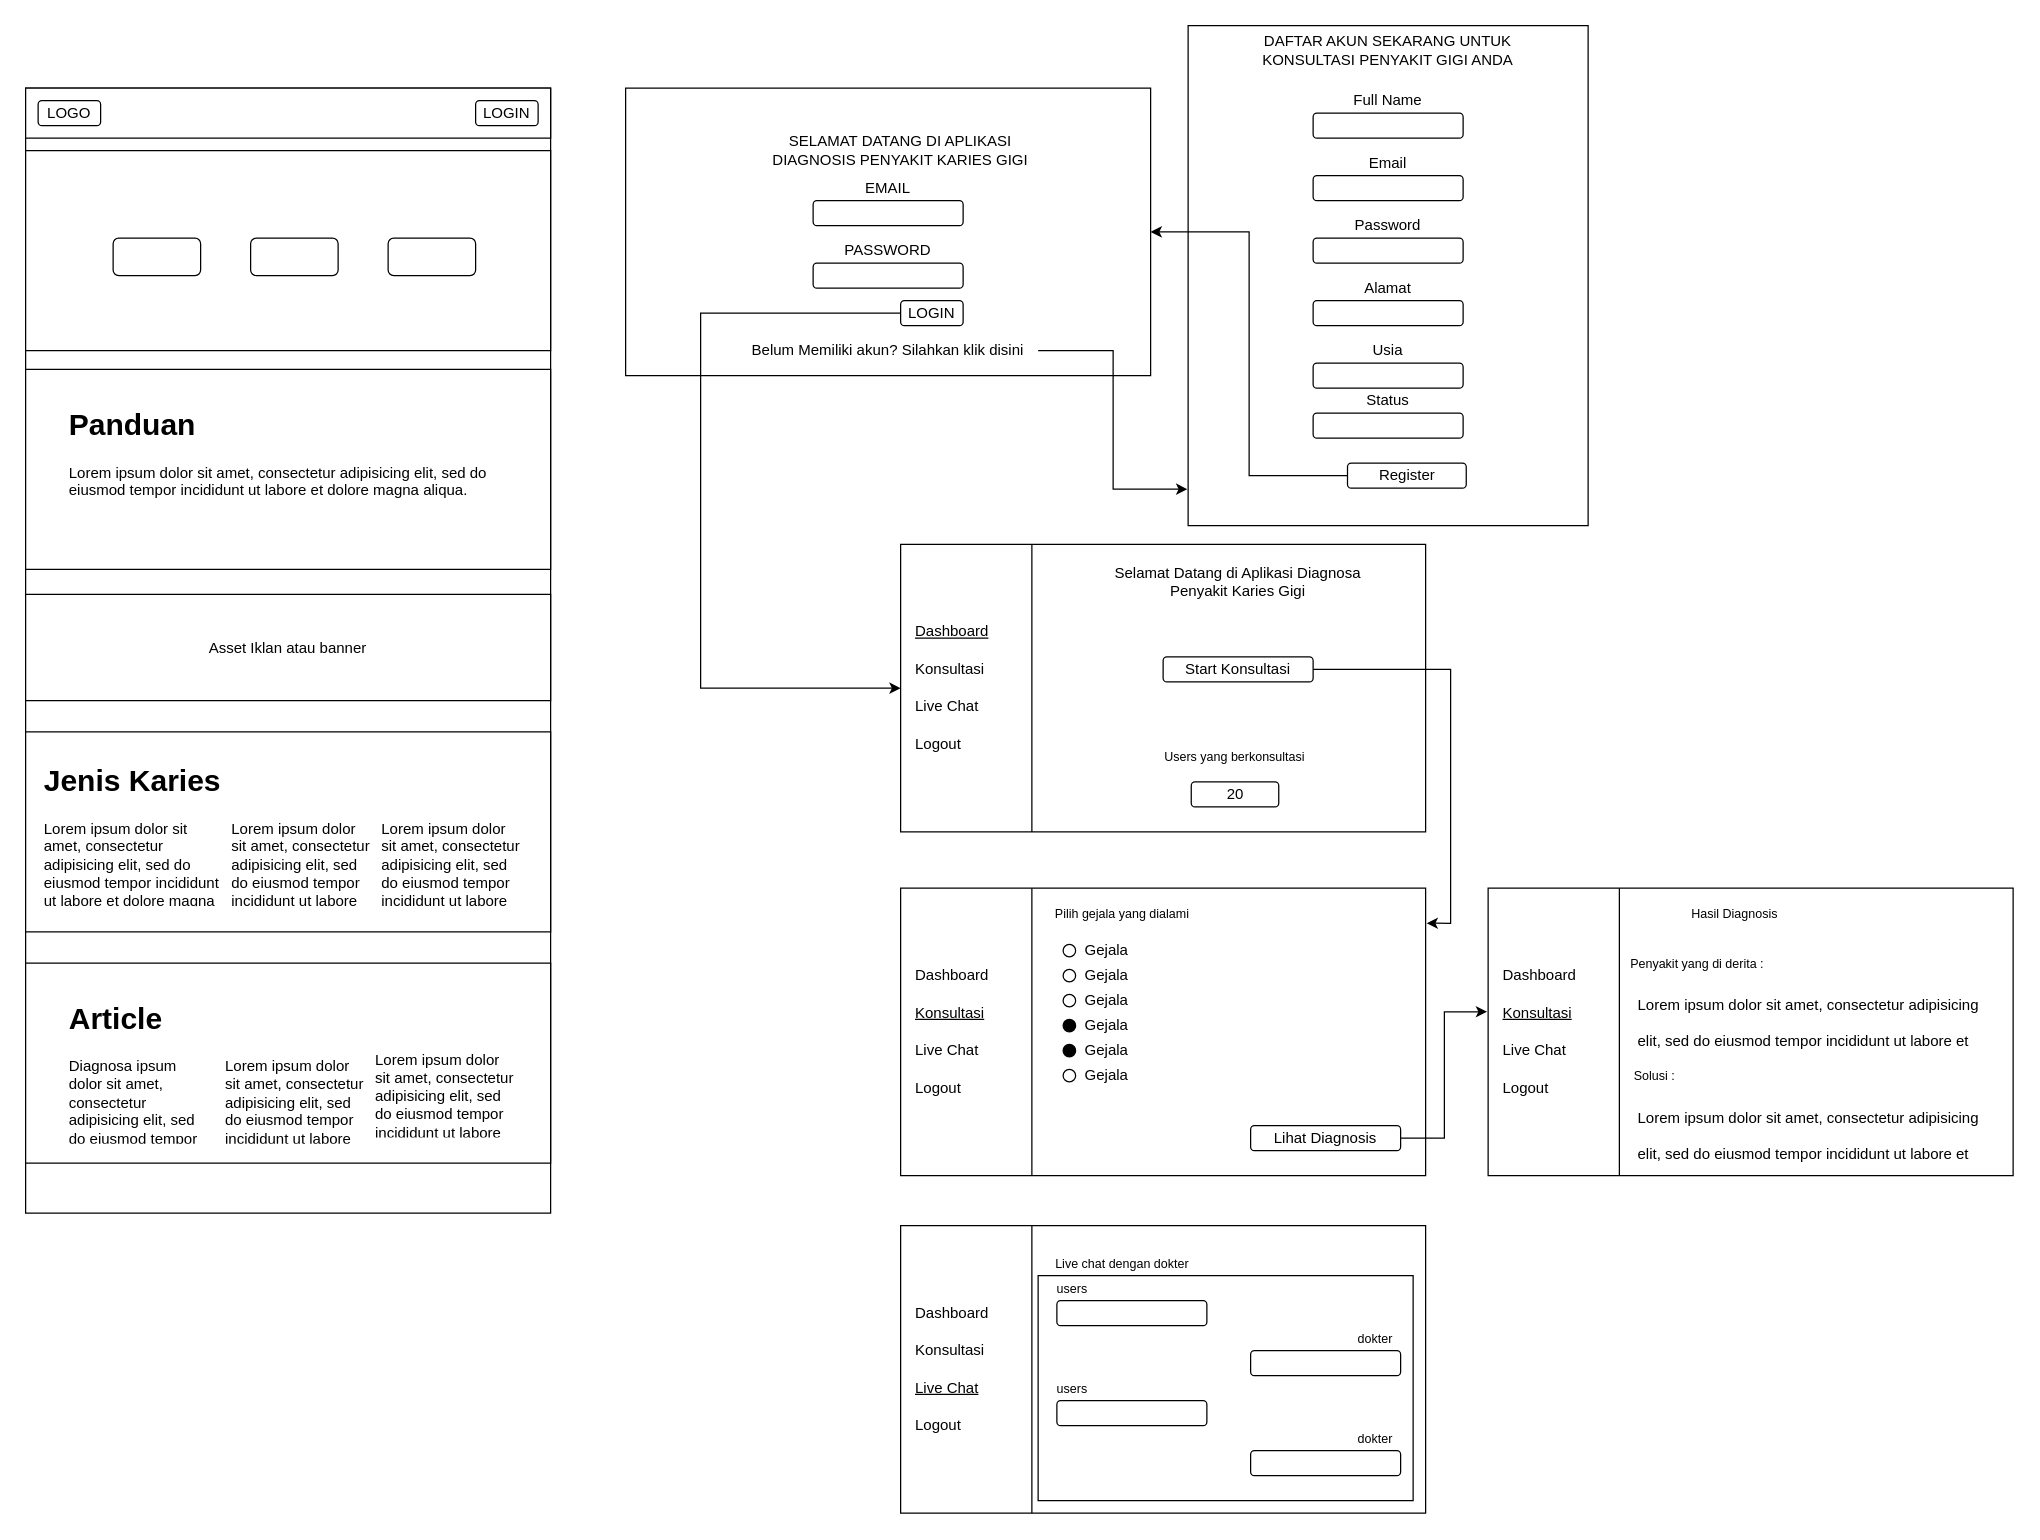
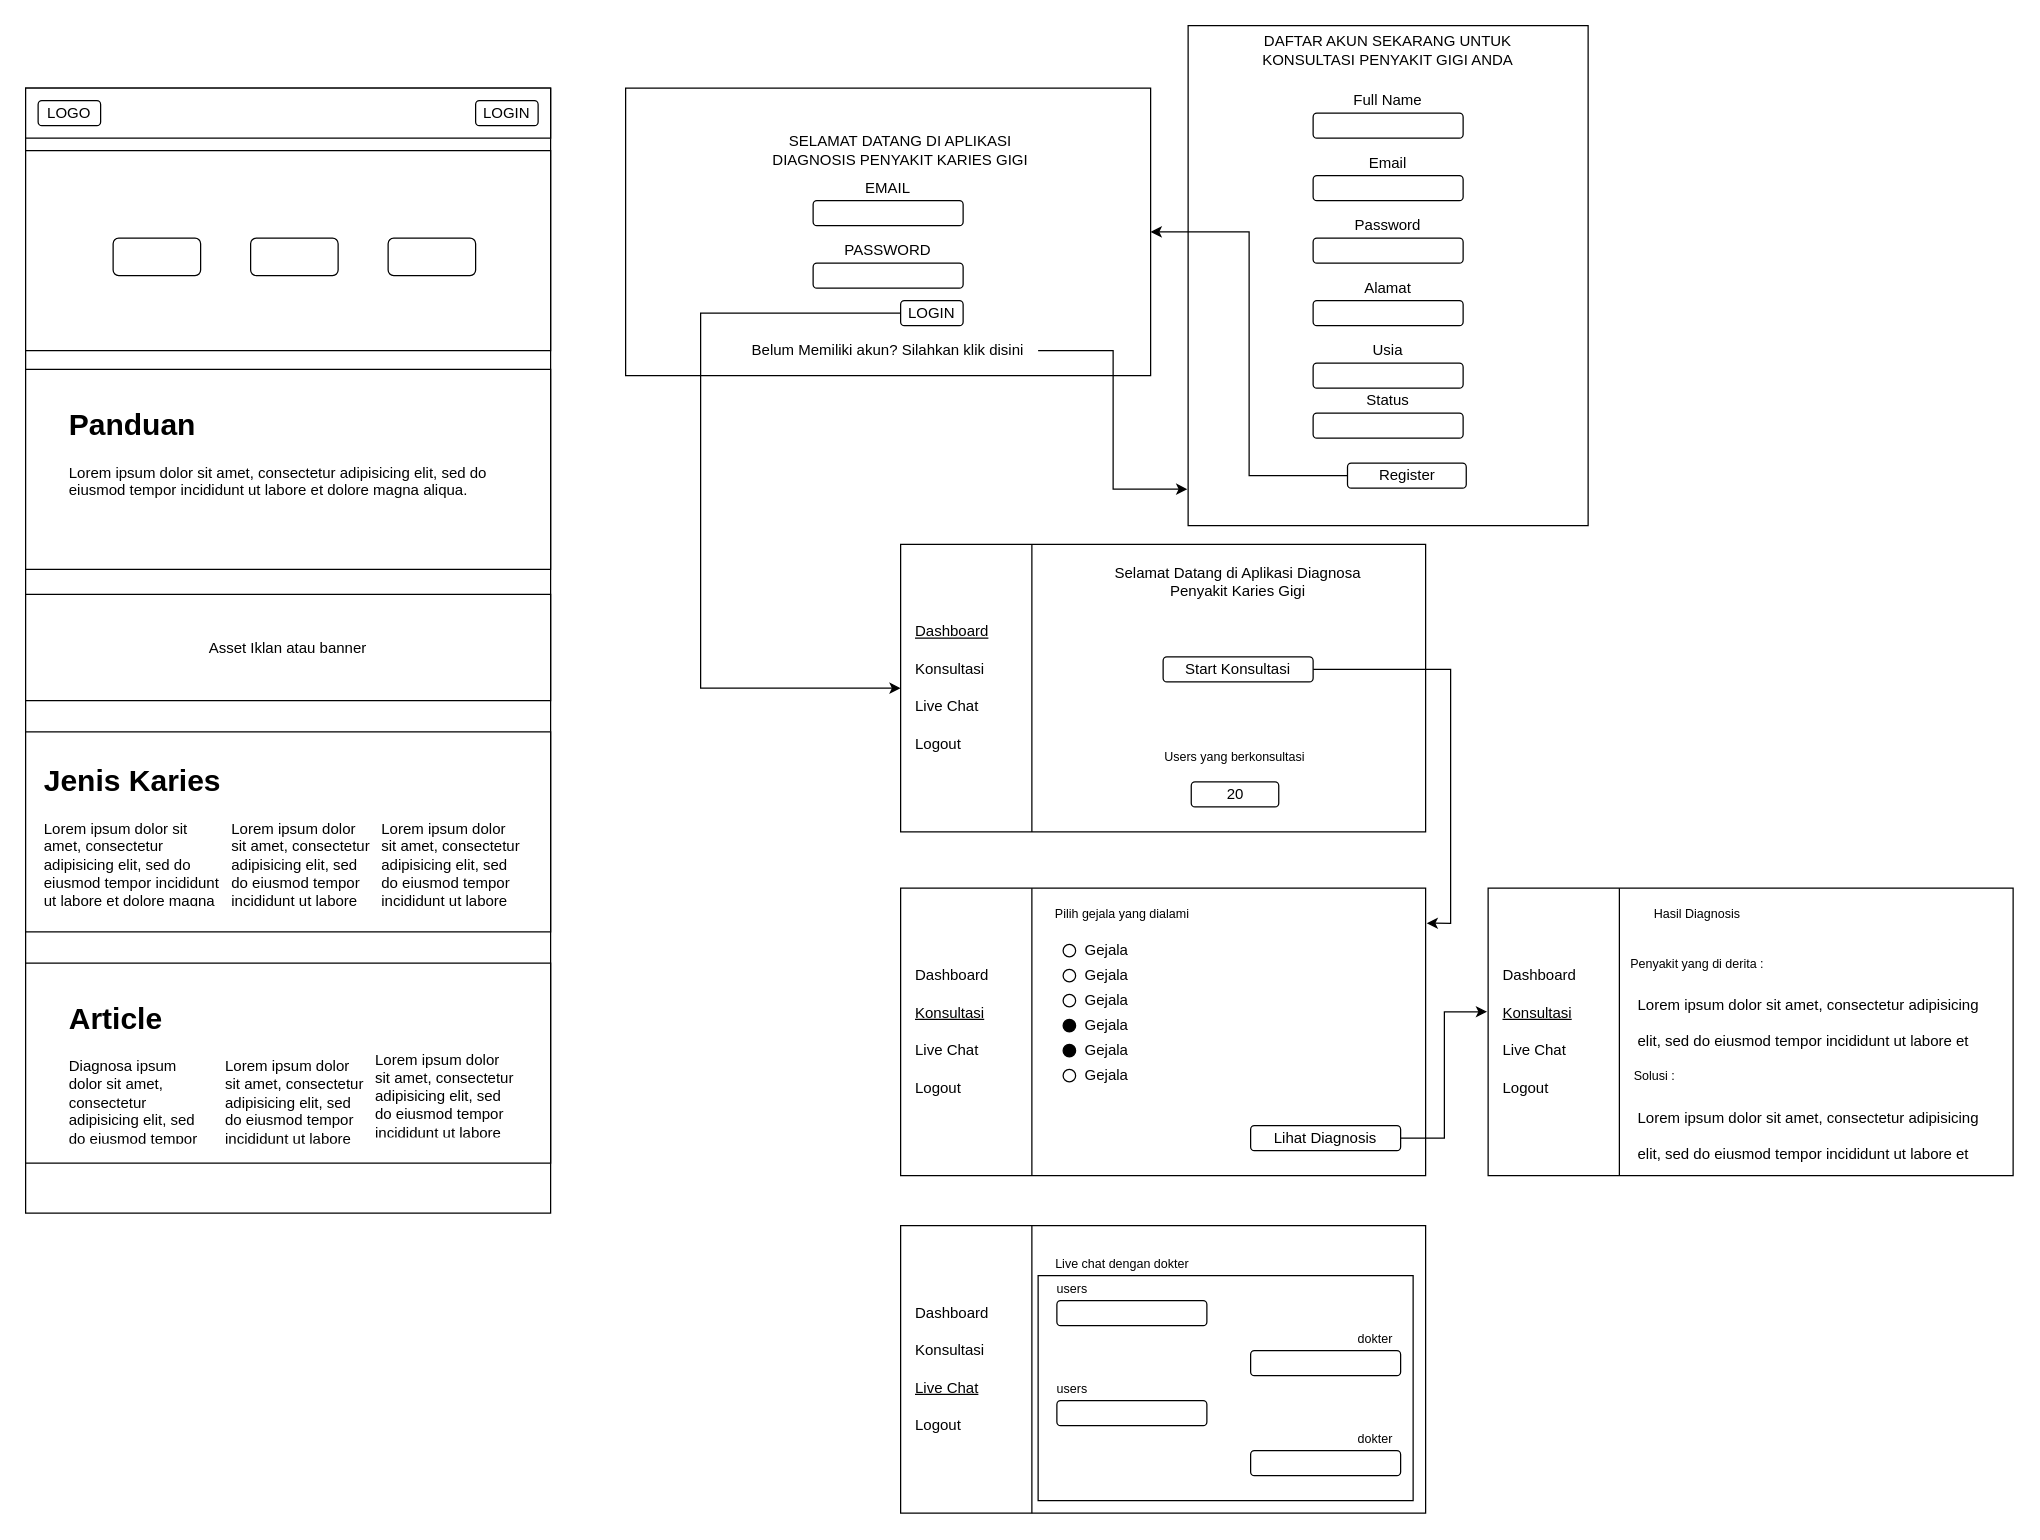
node "Hasil Diagnosis": moved (1735, 913) -> (1698, 913)
